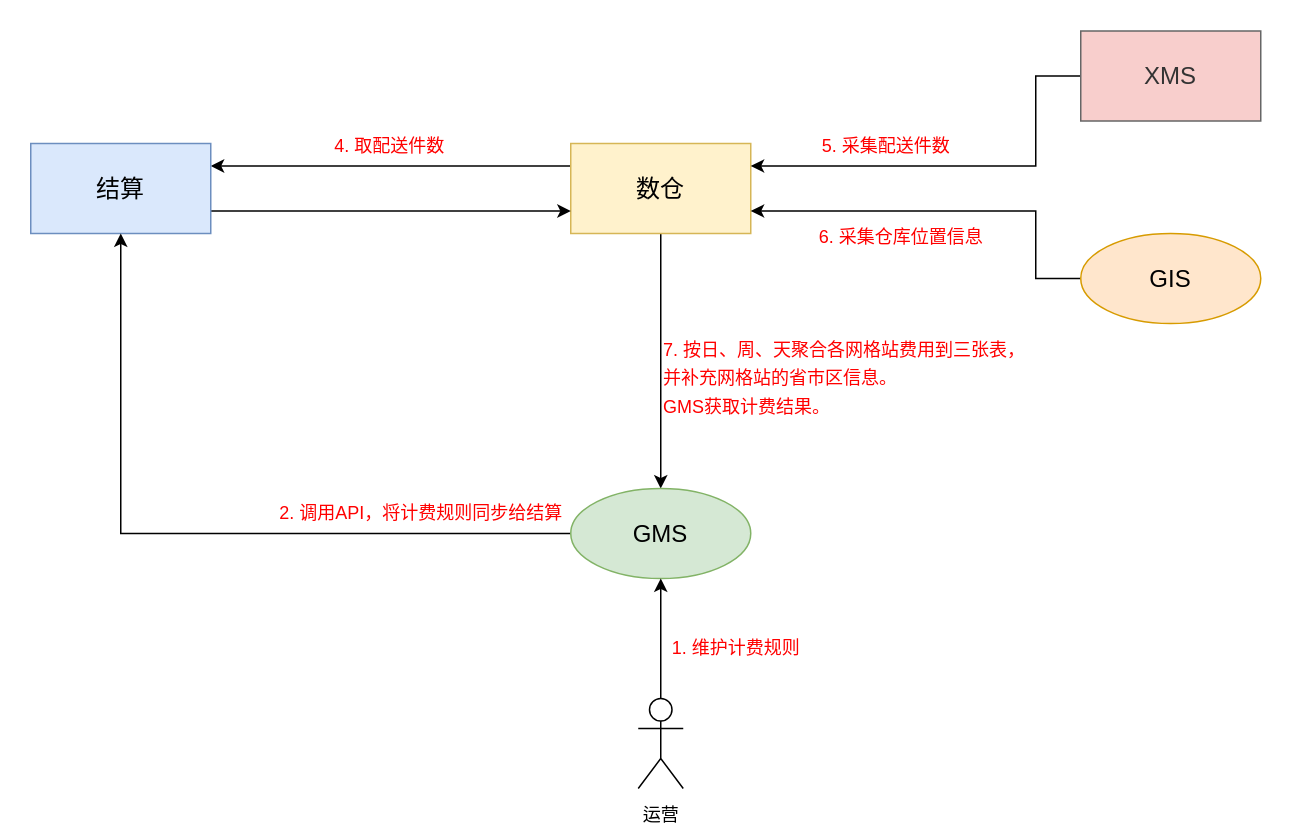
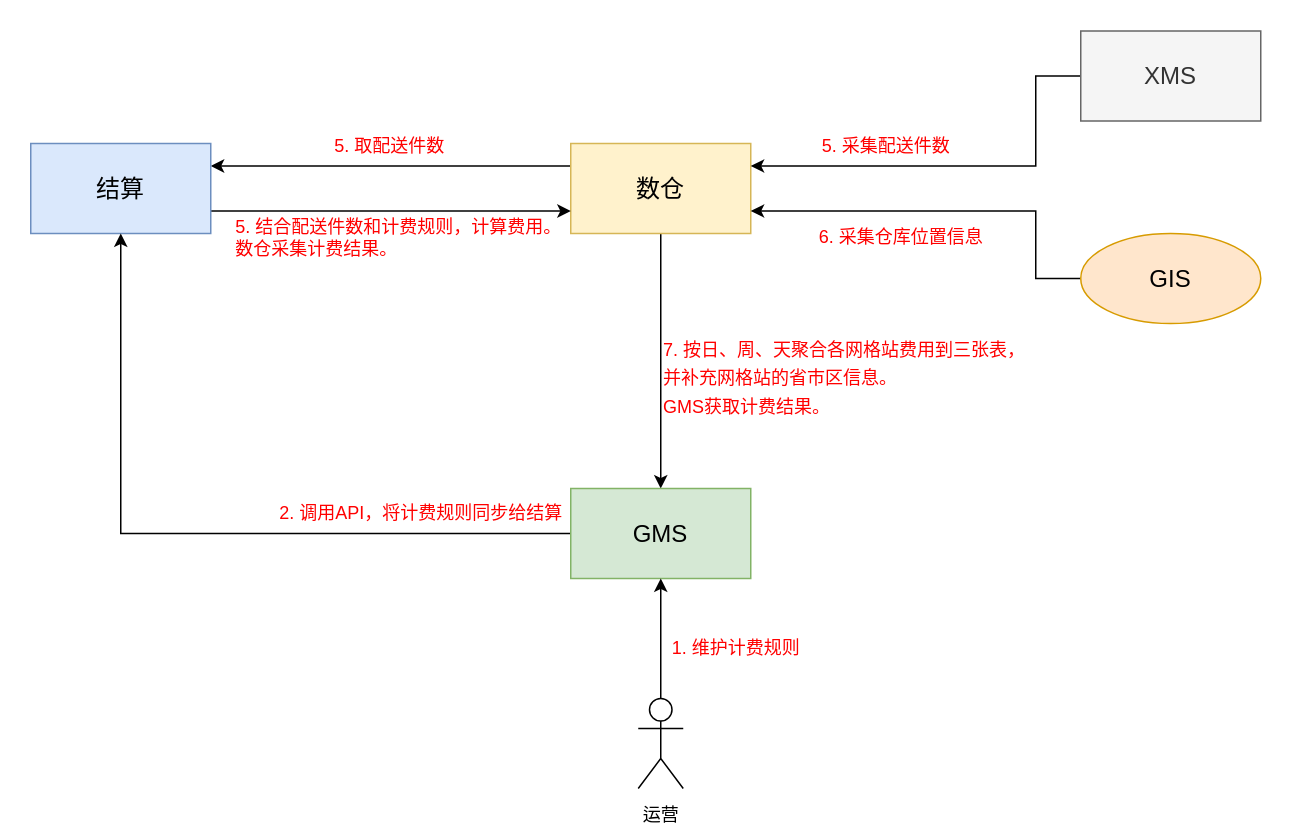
node "XMS": fillcolor #f8cecc -> #f5f5f5
node "4. 取配送件数": label "4. 取配送件数" -> "5. 取配送件数"
node "5. 结合配送件数和计费规则，计算费用。 数仓采集计费结果。": added
node "GMS": shape ellipse -> rectangle
